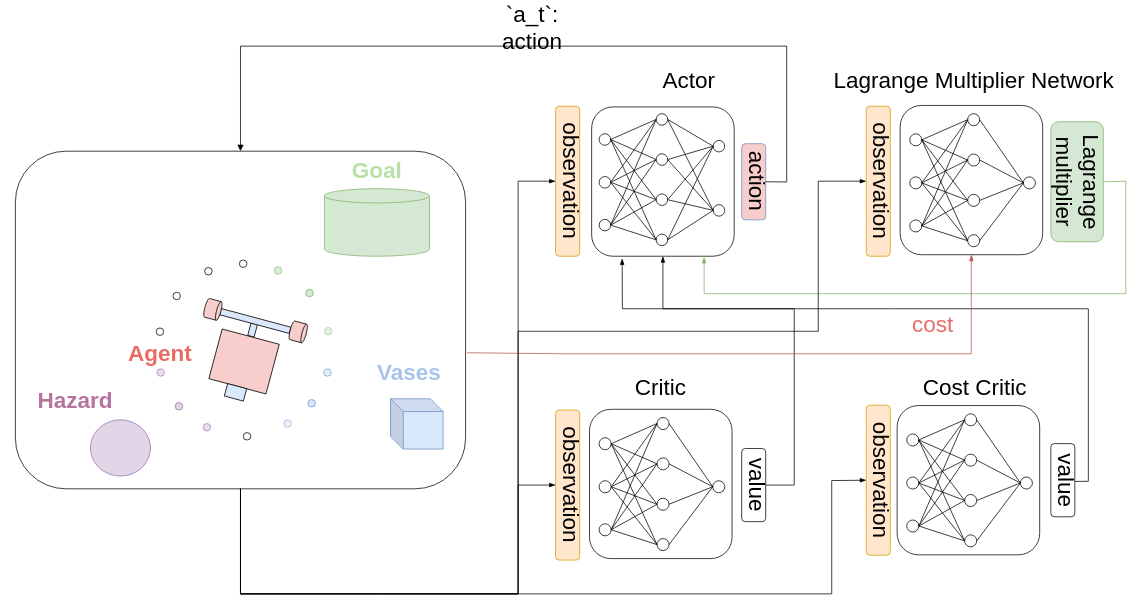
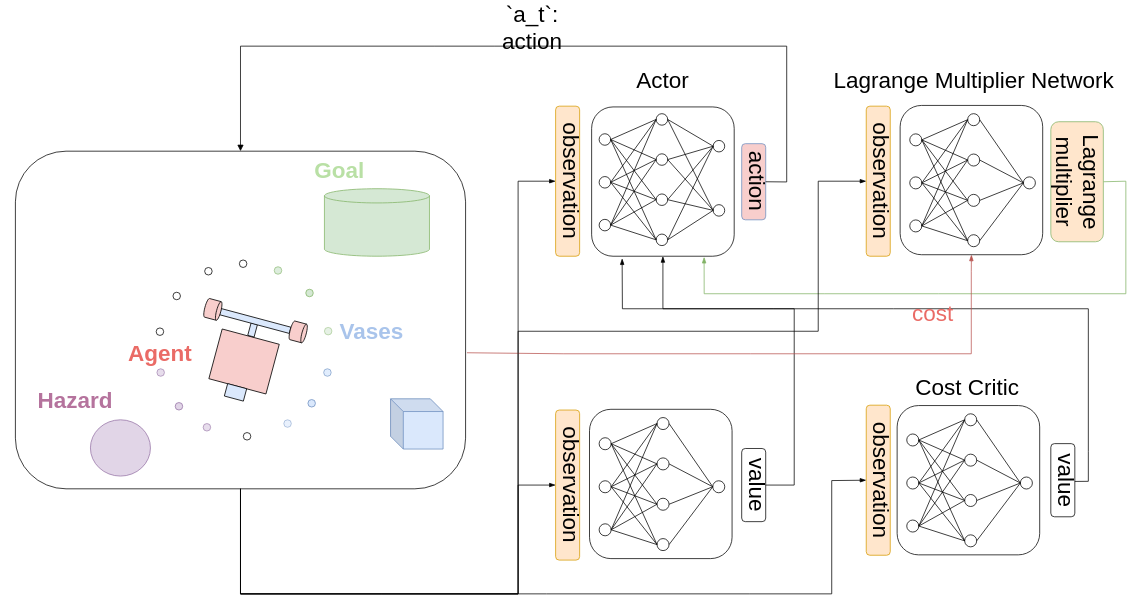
node "Actor": moved (689, 80) -> (663, 80)
node "Goal": moved (377, 170) -> (339, 170)
node "Lagrange multiplier": fillcolor #d5e8d4 -> #ffe6cc
node "cost": moved (933, 324) -> (933, 313)
node "Vases": moved (409, 372) -> (372, 331)
node "Critic": removed
node "Cost Critic": moved (975, 387) -> (967, 387)
